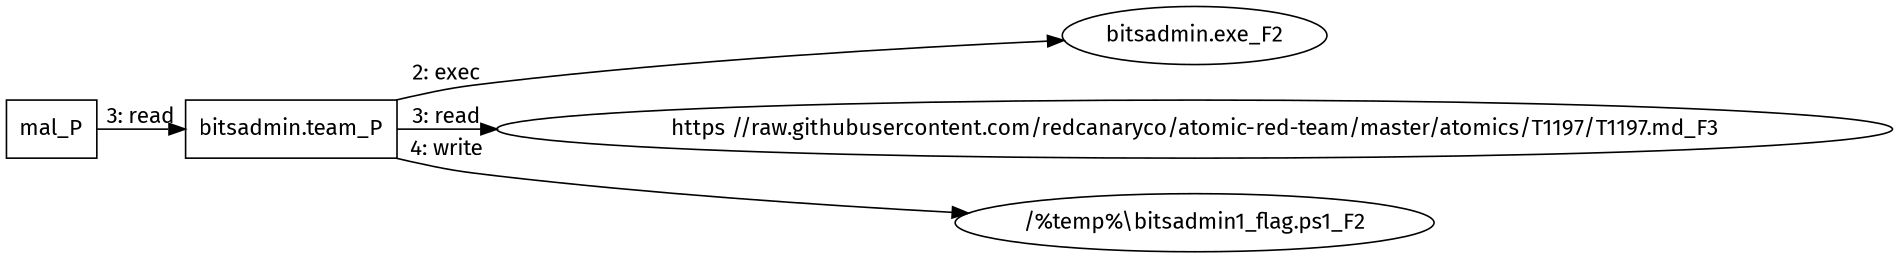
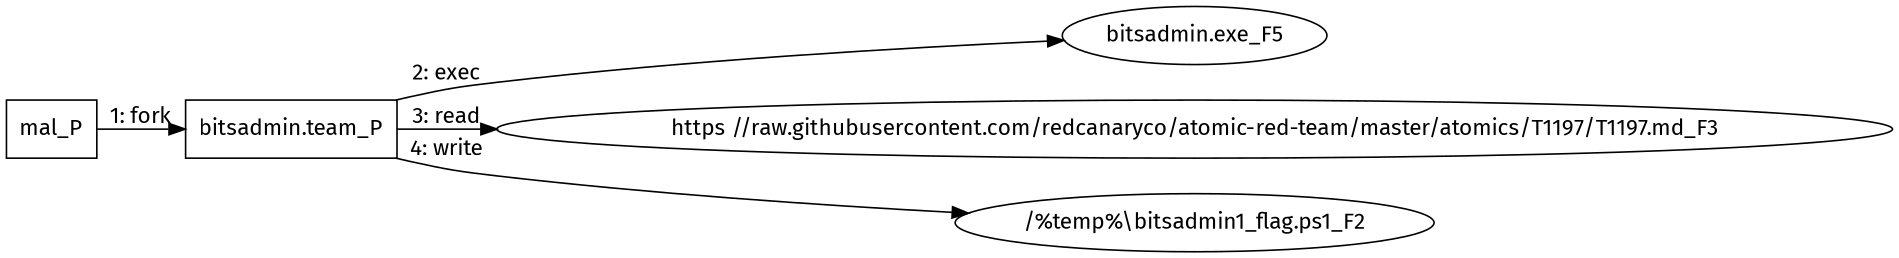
node "bitsadmin.exe_F2": label "bitsadmin.exe_F2" -> "bitsadmin.exe_F5"
edge "mal_P" -> "bitsadmin.team_P": label "3: read" -> "1: fork"
